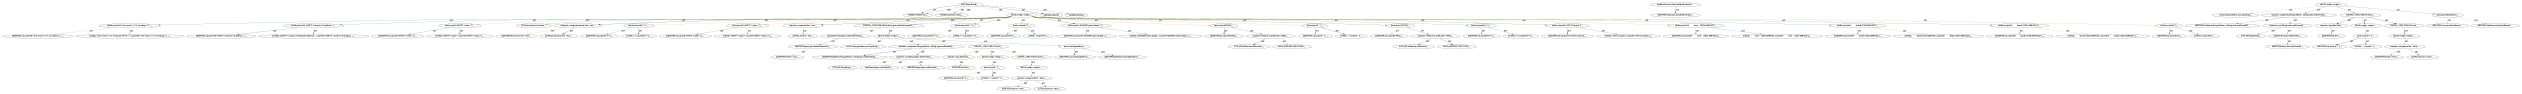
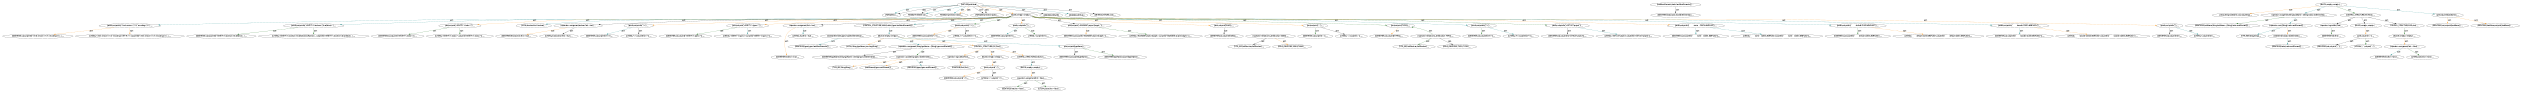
node "(PARAM,this)": added
node "(PARAM,Enumeration types)": added
node "(METHOD_RETURN,void)": added
edge "(CONTROL_STRUCTURE,WHILE,while (types.hasMoreElements()))" -> "(hasMoreElements,types.hasMoreElements())": removed, label "AST:"
edge "(print,out.print(TASKS))" -> "(<operator>.fieldAccess,AntStructure.TASKS)": removed, label "AST:"
edge "(print,out.print(TYPES))" -> "(<operator>.fieldAccess,AntStructure.TYPES)": reversed
edge "(IDENTIFIER,types,types.hasMoreElements())" -> "(IDENTIFIER,first,first = true)": now "(<operator>.assignment,first = true)" -> "(IDENTIFIER,first,first = true)"
